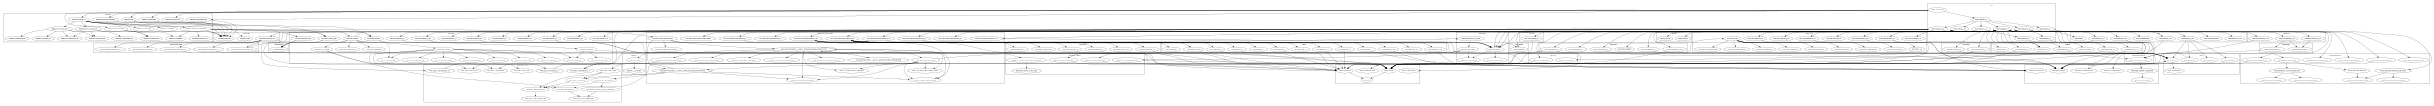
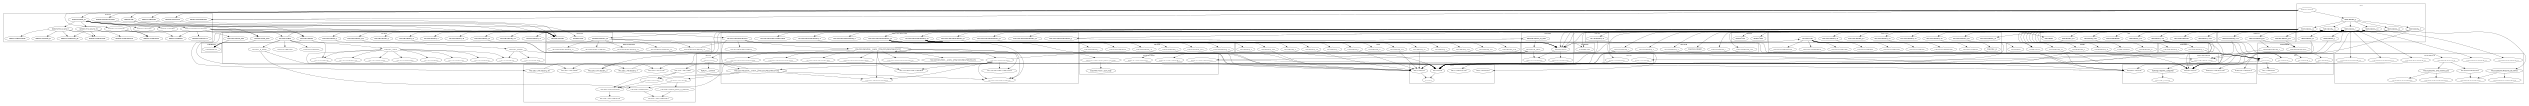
node "File::Spec::Unix::updir": removed
